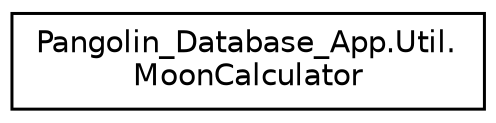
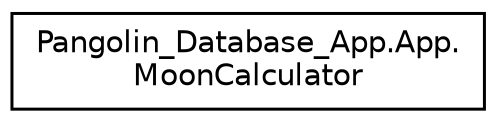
node "Pangolin_Database_App.Util. MoonCalculator": label "Pangolin_Database_App.Util. MoonCalculator" -> "Pangolin_Database_App.App. MoonCalculator"
